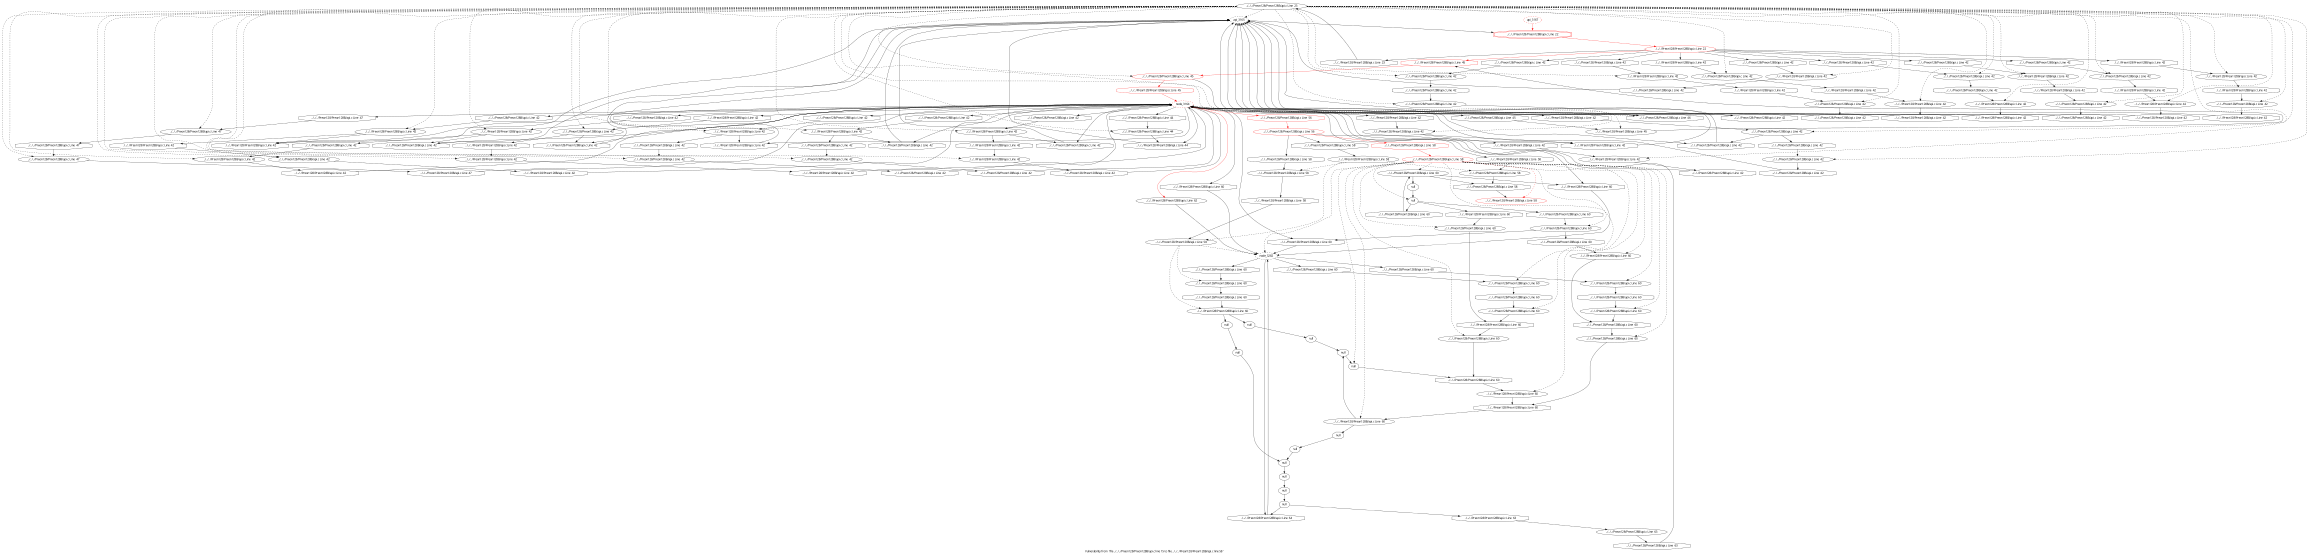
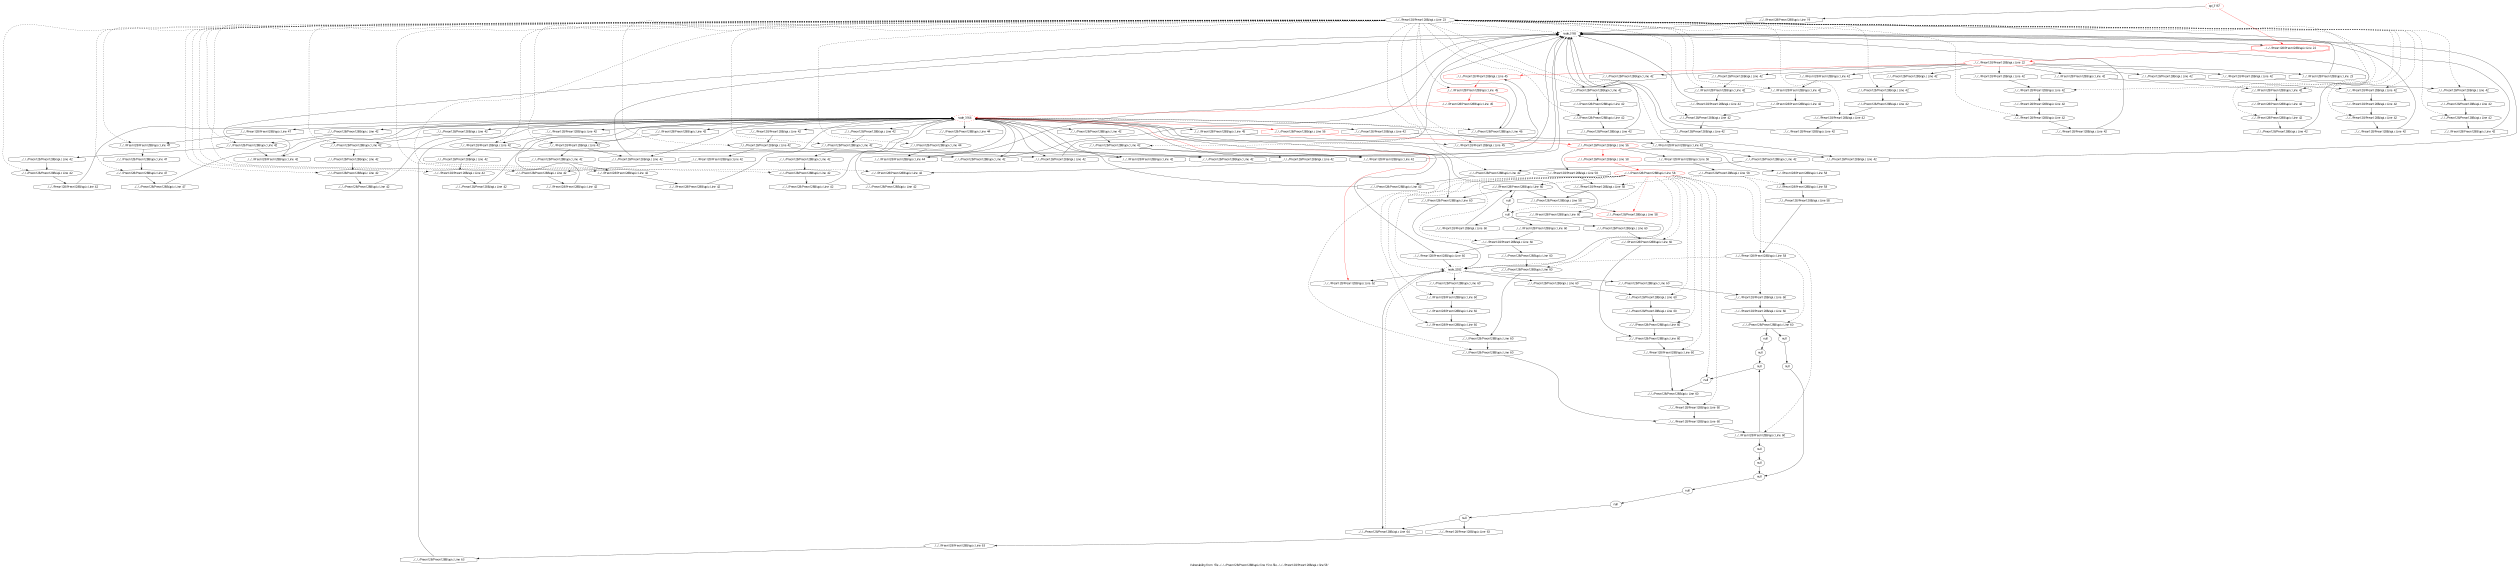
node "api_3165": label "api_3165" -> "node_3165"
node "../../../Preon128/Preon128B/api.c Line  19": added
node "../../../Preon128/Preon128B/api.c Line  62": shape ellipse -> octagon
edge "../../../Preon128/Preon128B/api.c Line  62" -> "node_3282": reversed
edge "../../../Preon128/Preon128B/api.c Line  64" -> "node_3282": style solid -> dashed
